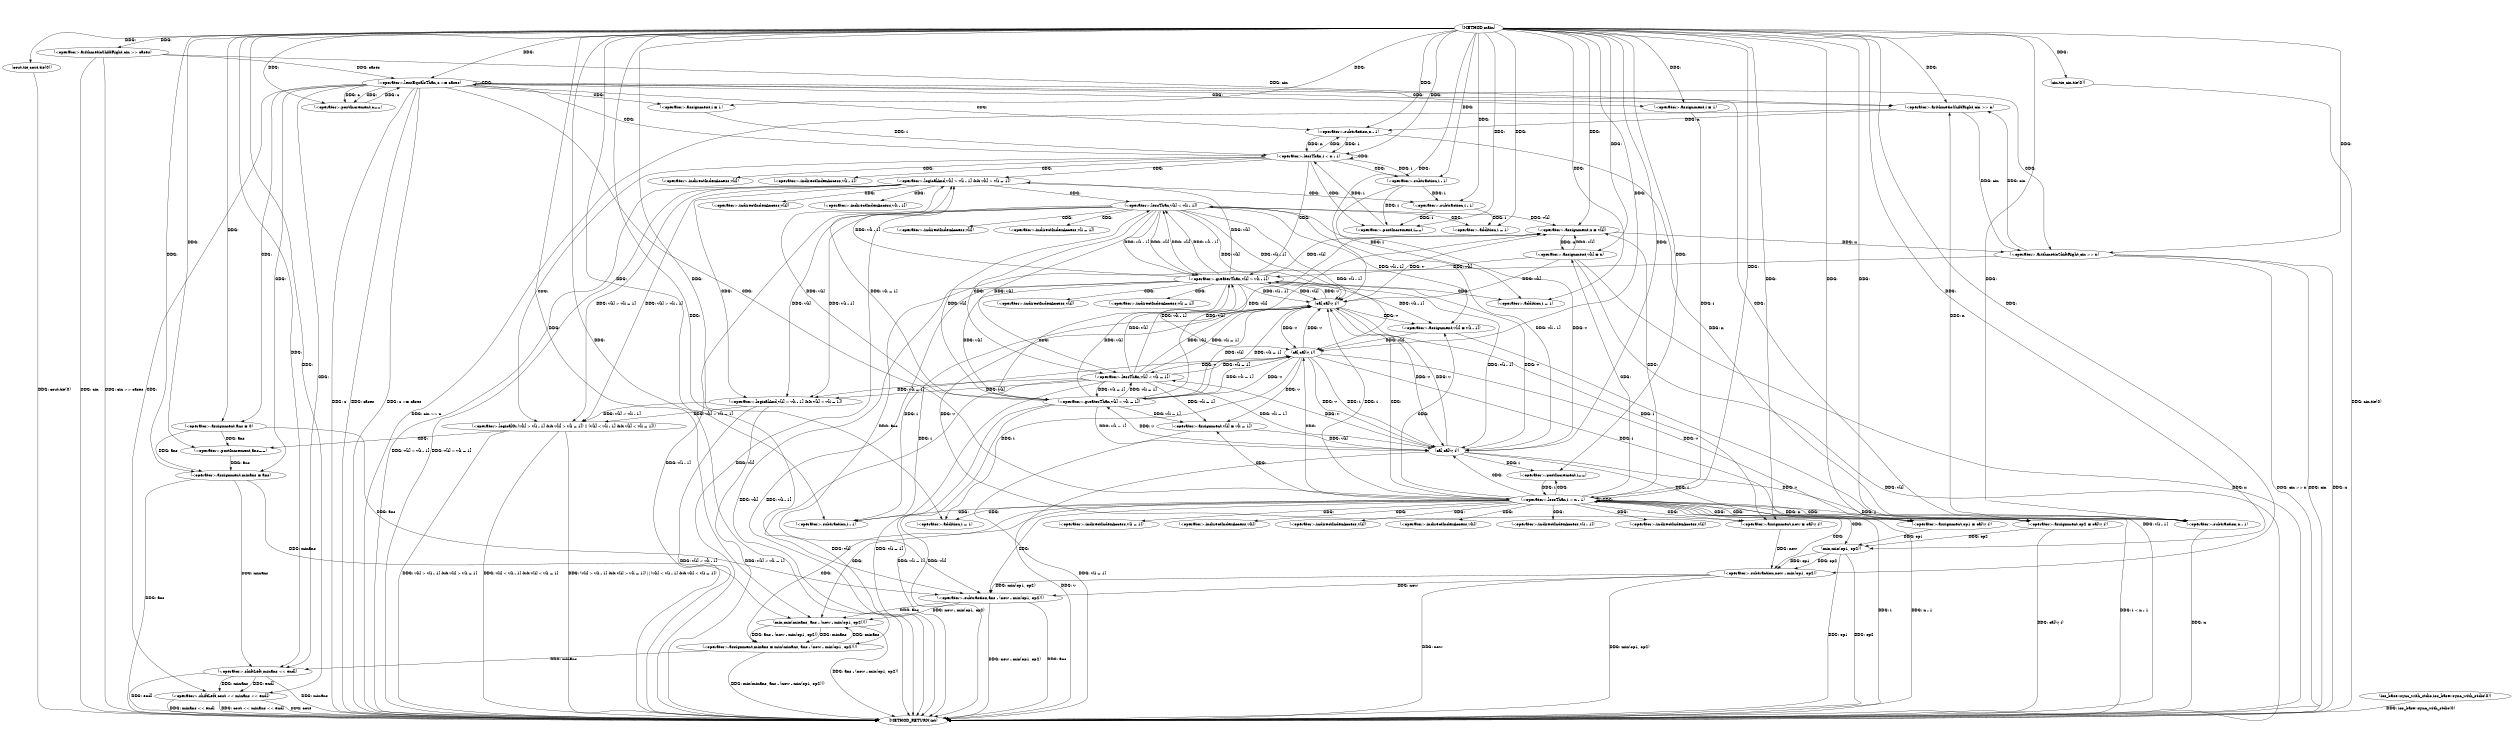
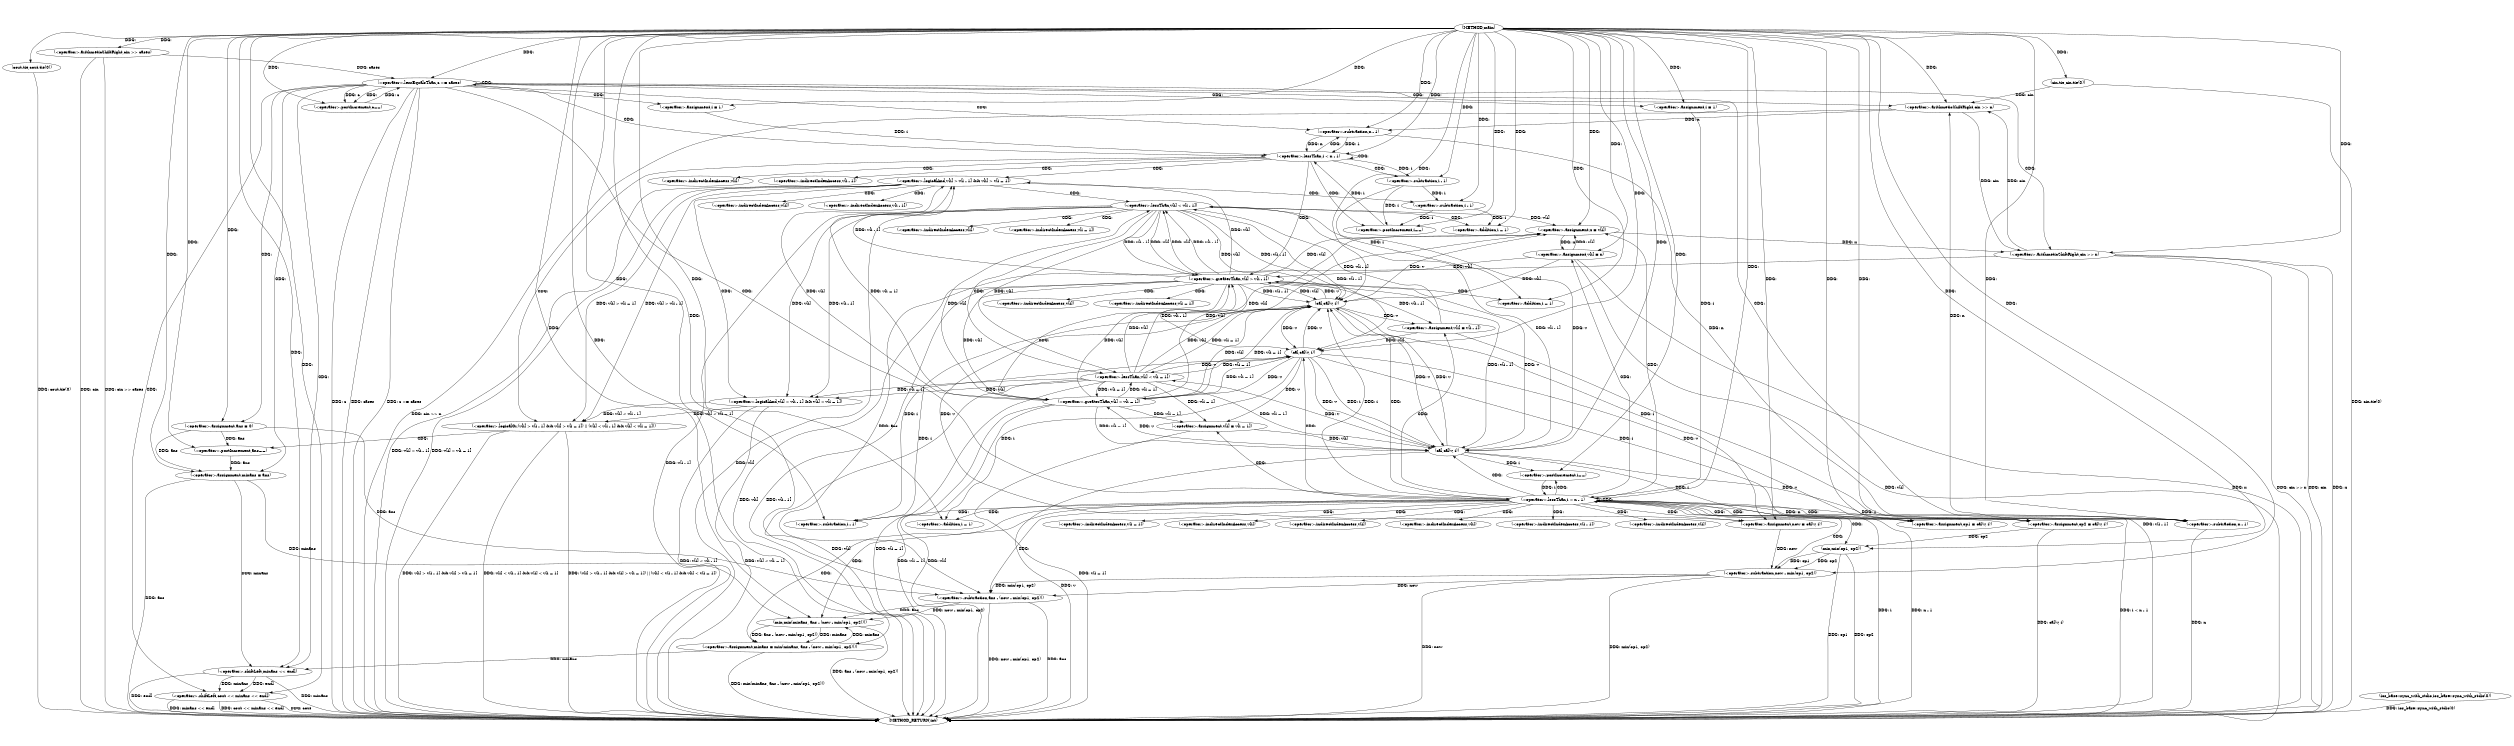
edge "(<operator>.arithmeticShiftRight,cin >> cases)" -> "(<operator>.arithmeticShiftRight,cin >> n)": now "(cin.tie,cin.tie(0))" -> "(<operator>.arithmeticShiftRight,cin >> n)"
edge "(<operator>.lessThan,v[i] < v[i - 1])" -> "(<operator>.assignment,v[i] = v[i - 1])": reversed
edge "(<operator>.assignment,op1 = cal(v, i))" -> "(min,min(op1, op2))": removed, label "DDG: op1"
